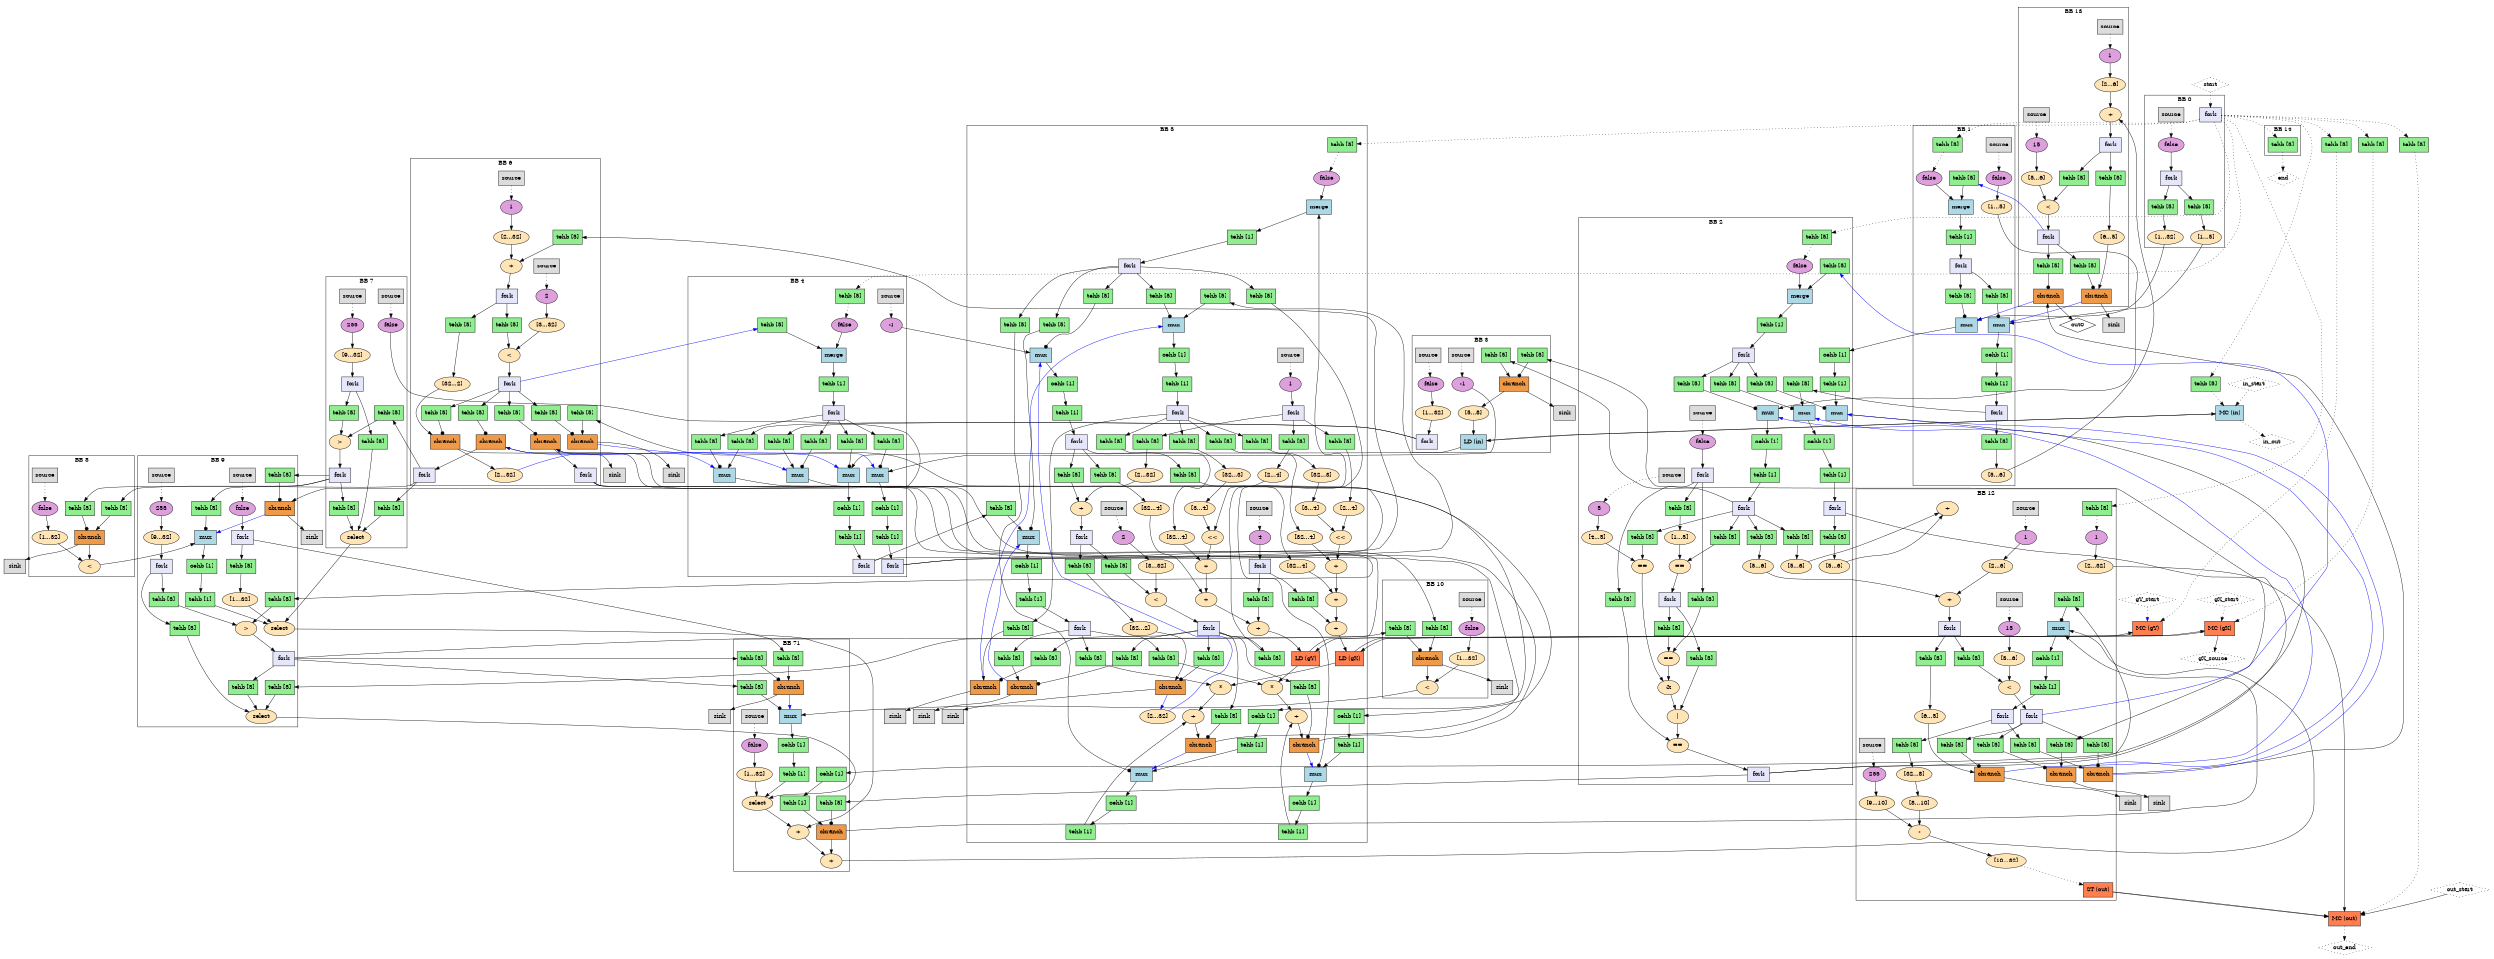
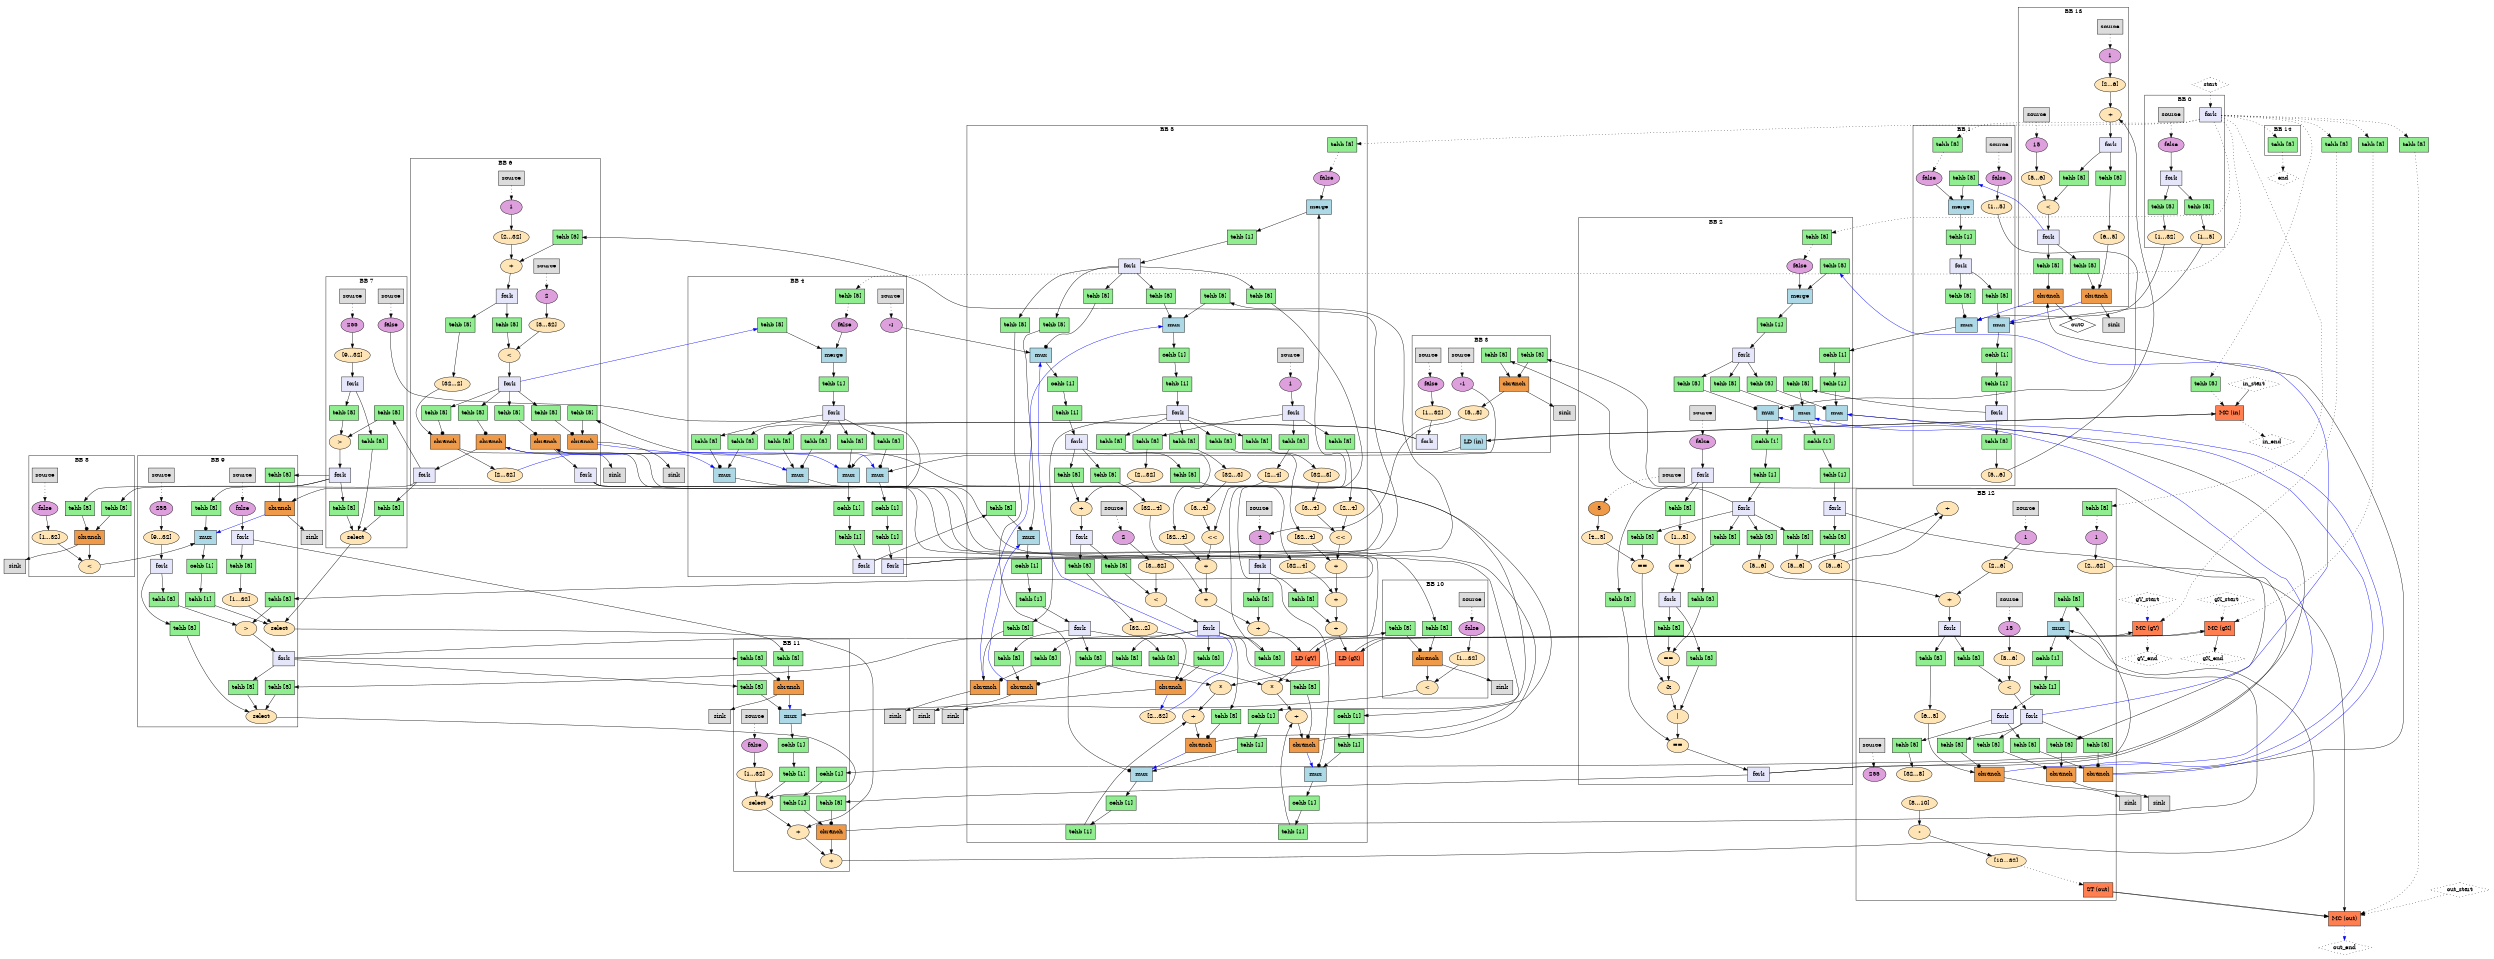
edge "in_start" -- "MC (in)": style dotted -> solid
node "MC (in)": fillcolor lightblue -> coral
edge "[5...8]" -- "LD (in)": now "[5...8]" -- "4"
node "in_out": label "in_out" -> "in_end"
node "5": fillcolor plum -> tan2
cluster "BB 71": label "BB 71" -> "BB 11"
node "gY_end": added
node "gX_source": label "gX_source" -> "gX_end"
edge "[32...8]" -- "[8...10]": removed
node "[9...10]": removed
edge "out_start" -- "MC (out)": style solid -> dotted
edge "MC (out)" -- "out_end": color black -> blue
